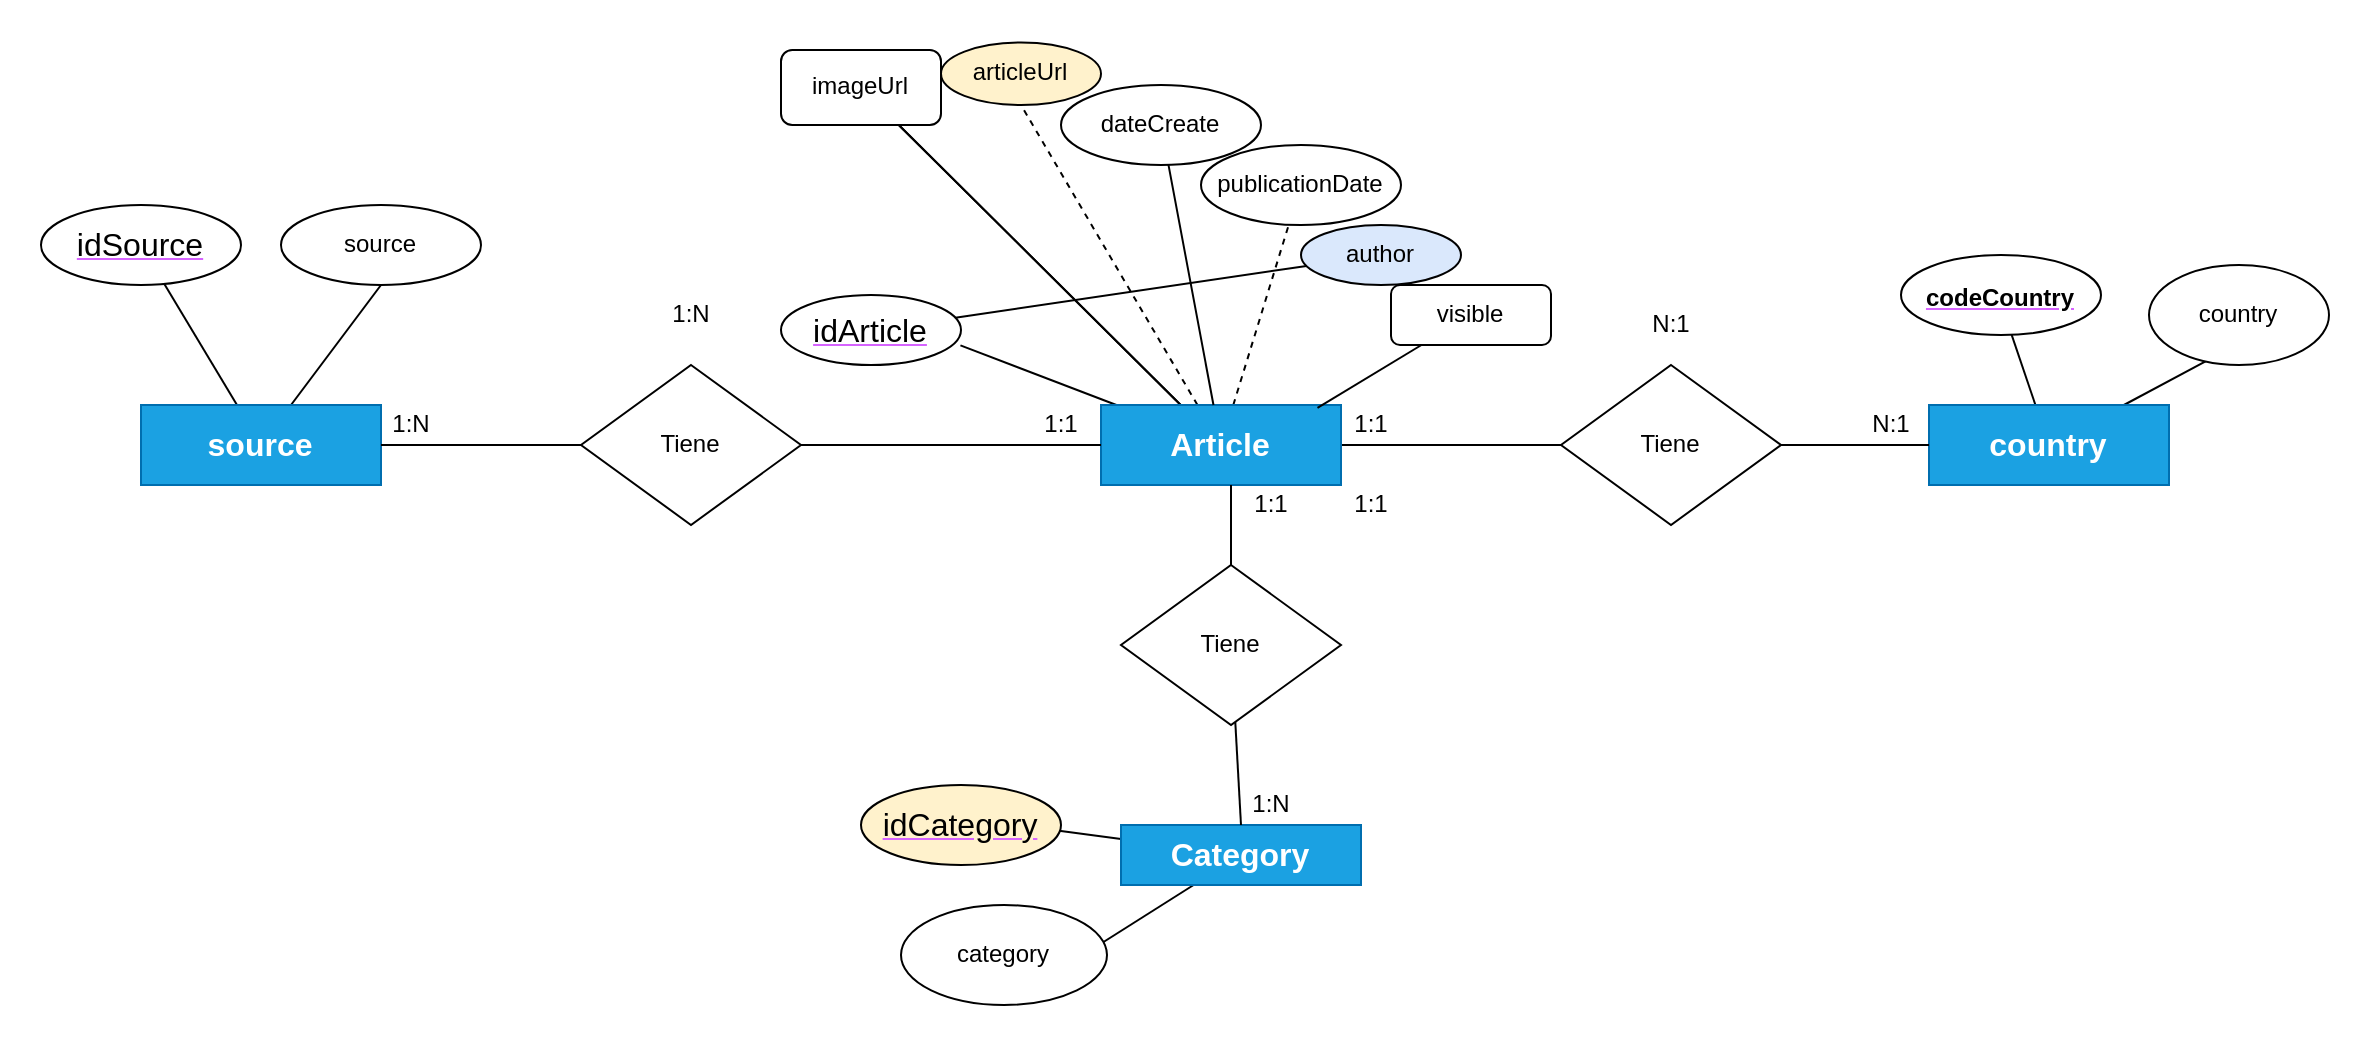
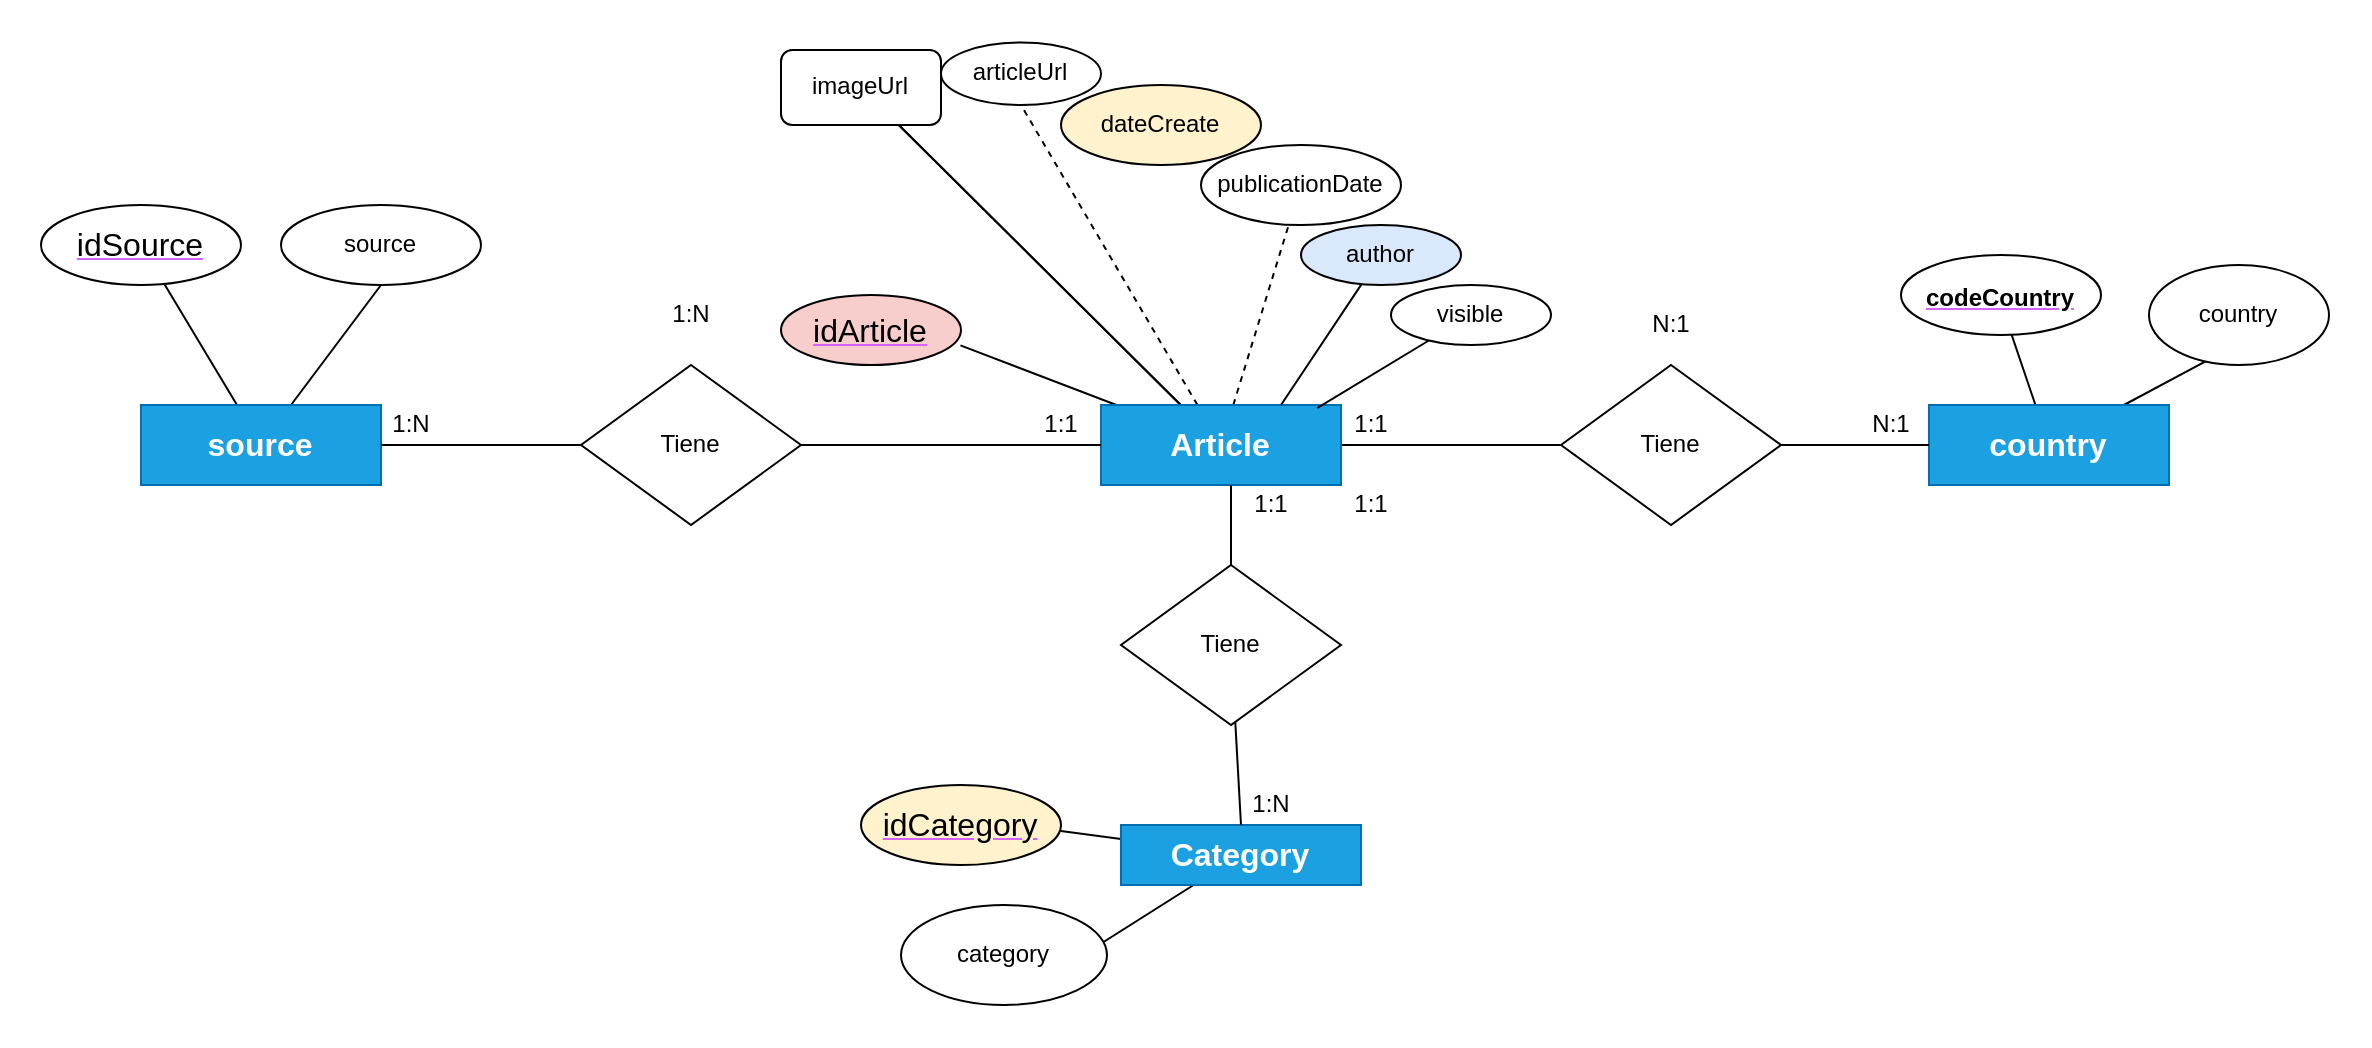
node "articleUrl": fillcolor #fff2cc -> #ffffff
node "dateCreate": fillcolor #ffffff -> #fff2cc
edge "dateCreate" -- "Article": removed
edge "author" -- "idArticle": now "author" -- "Article"
node "visible": shape rounded rectangle -> ellipse
node "idArticle": fillcolor #ffffff -> #f8cecc
